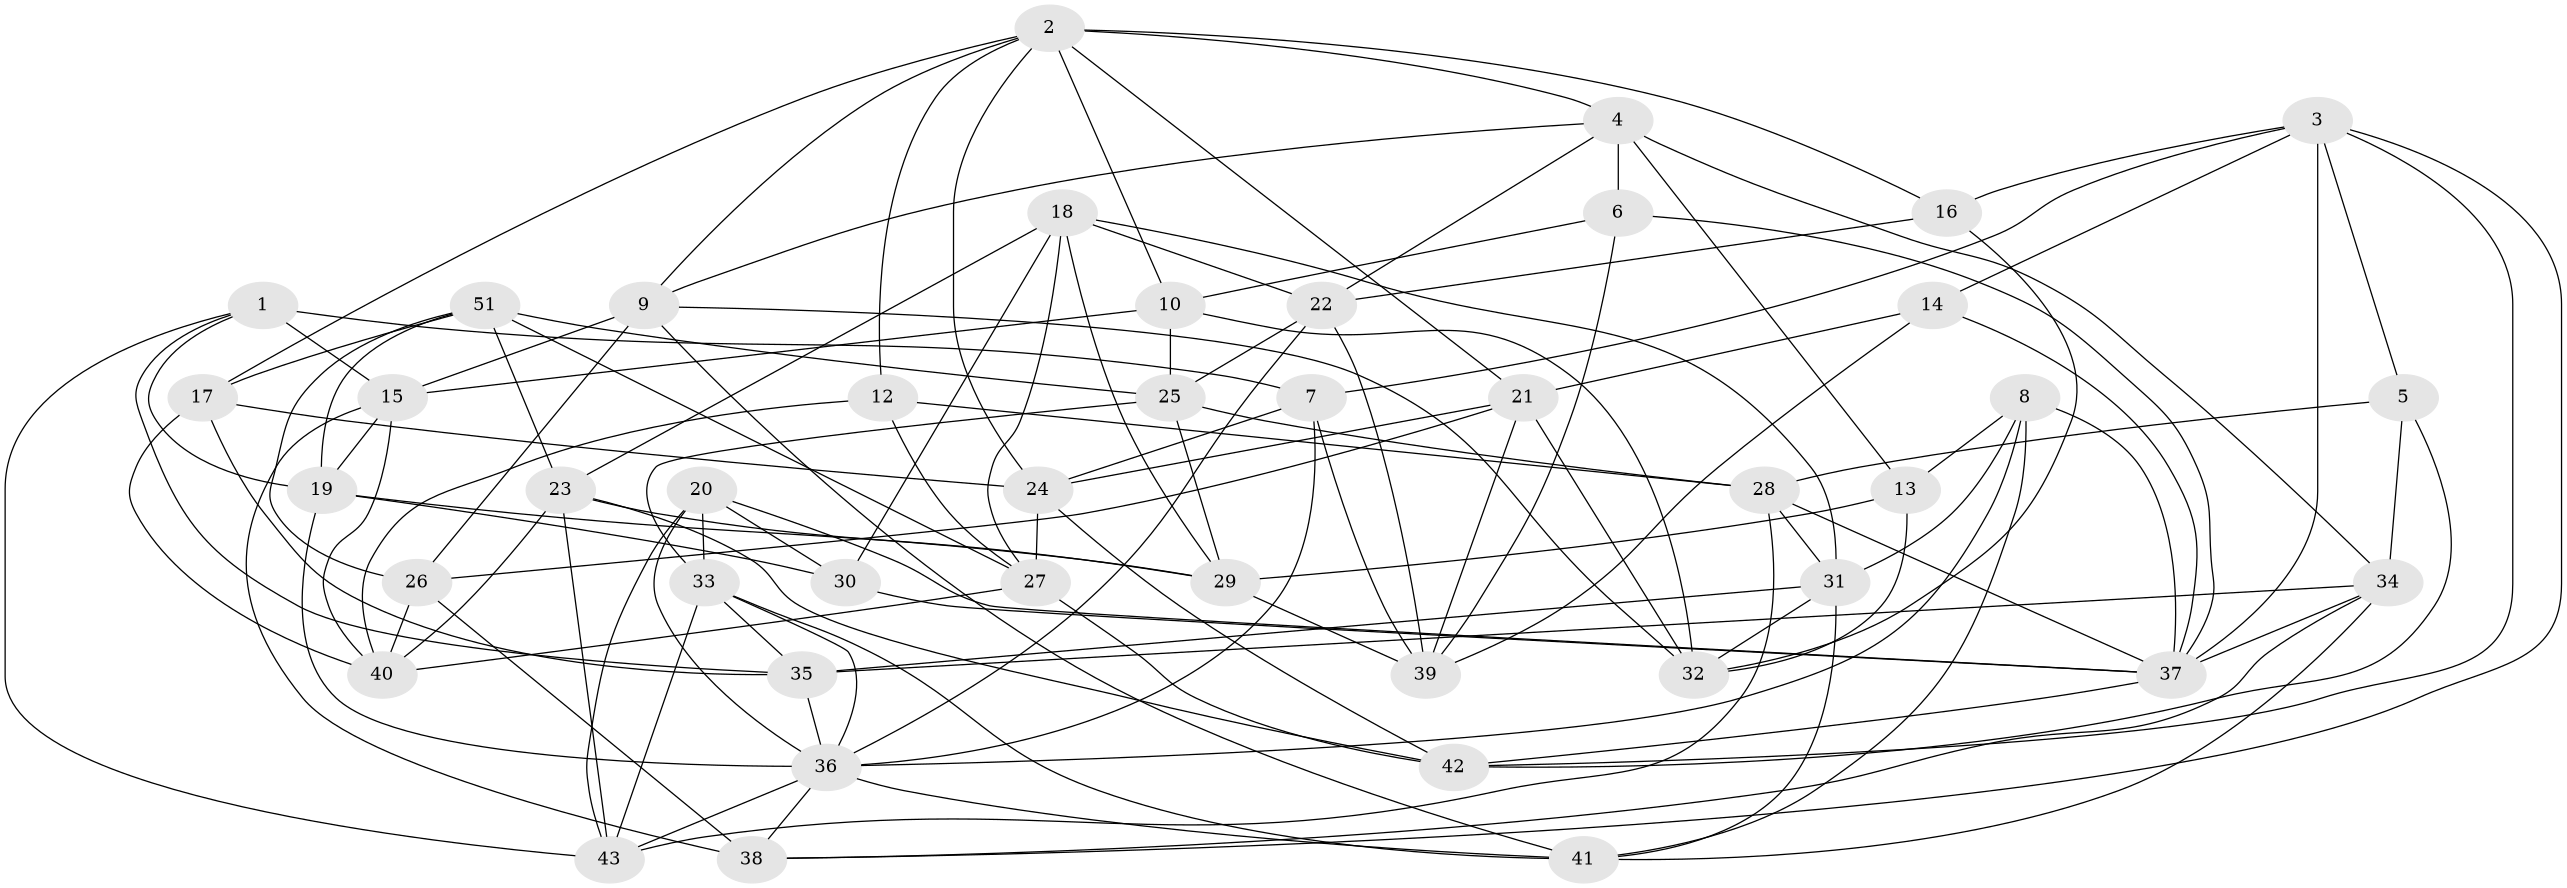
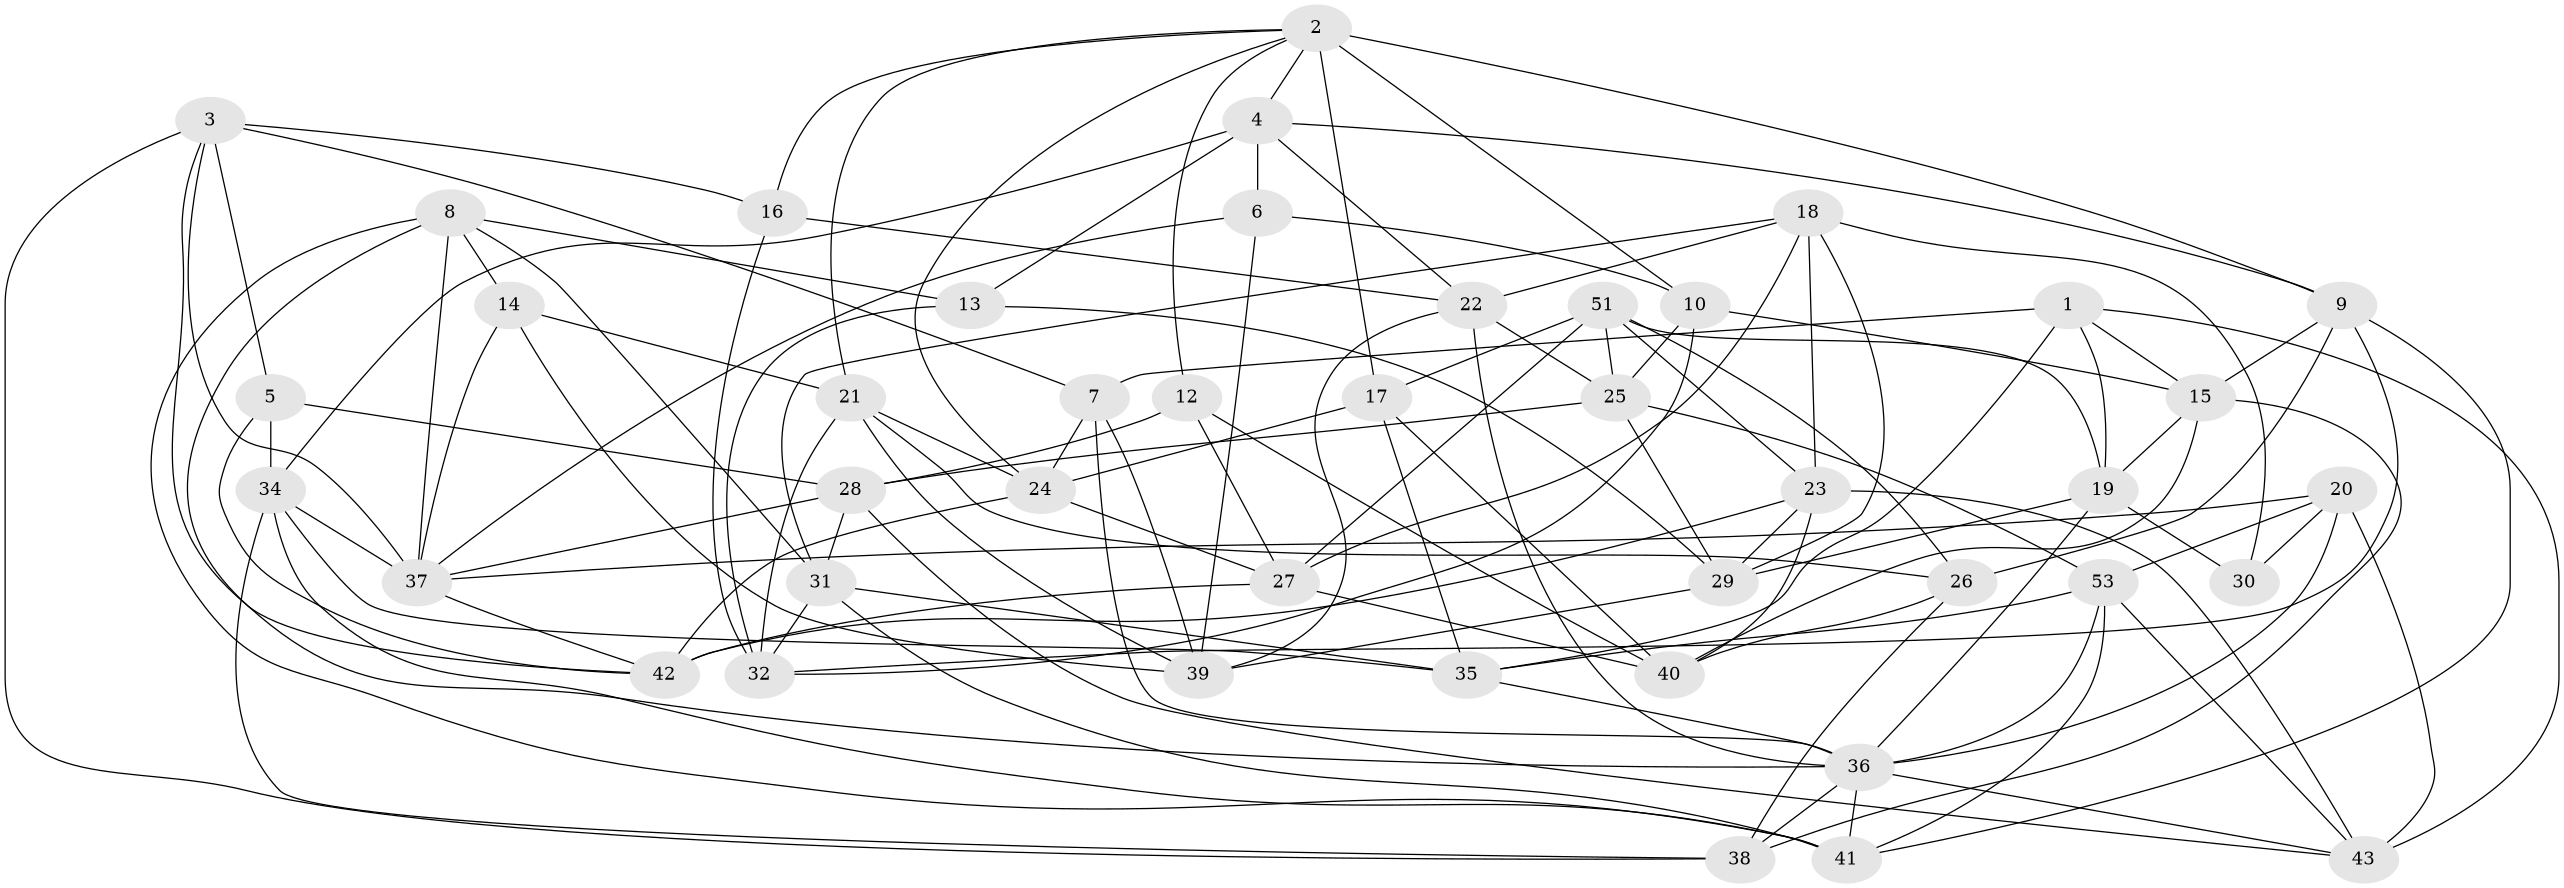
edge "3" -- "14": now "8" -- "14"
node "33": label "33" -> "53"
edge "30" -- "37": removed
